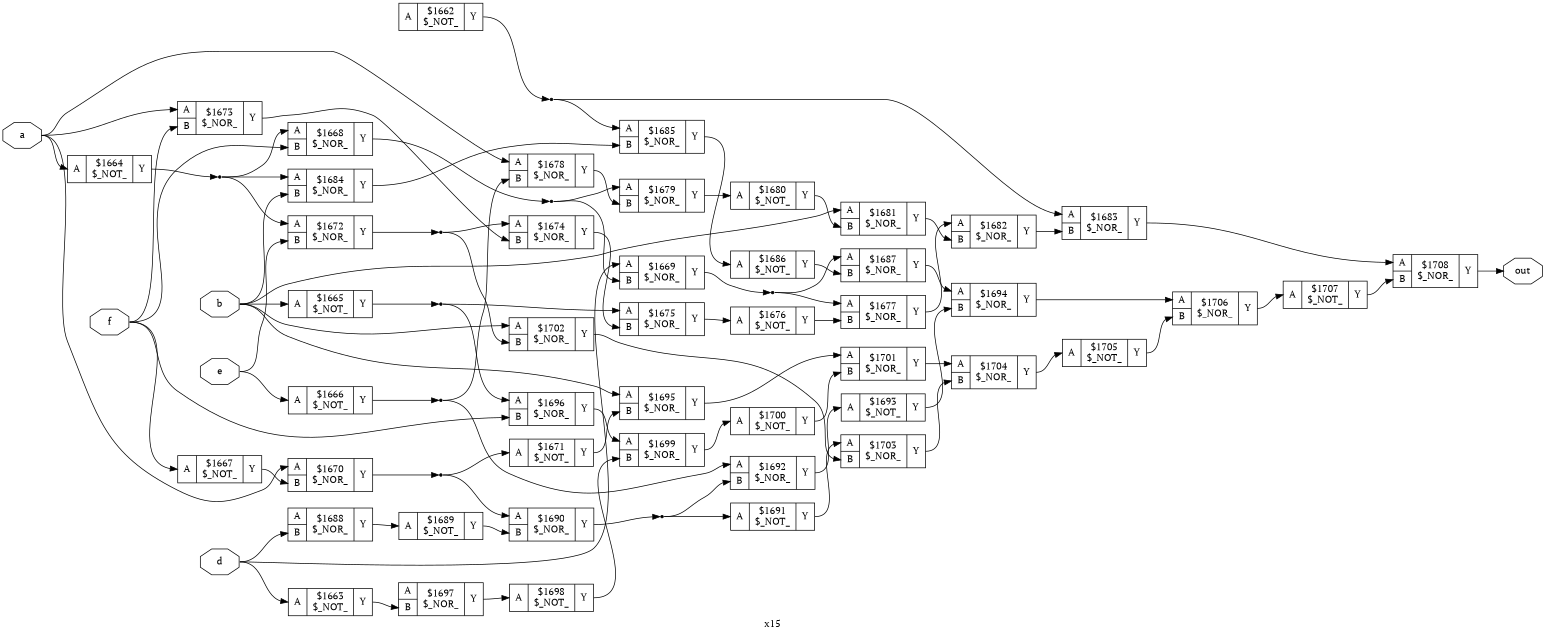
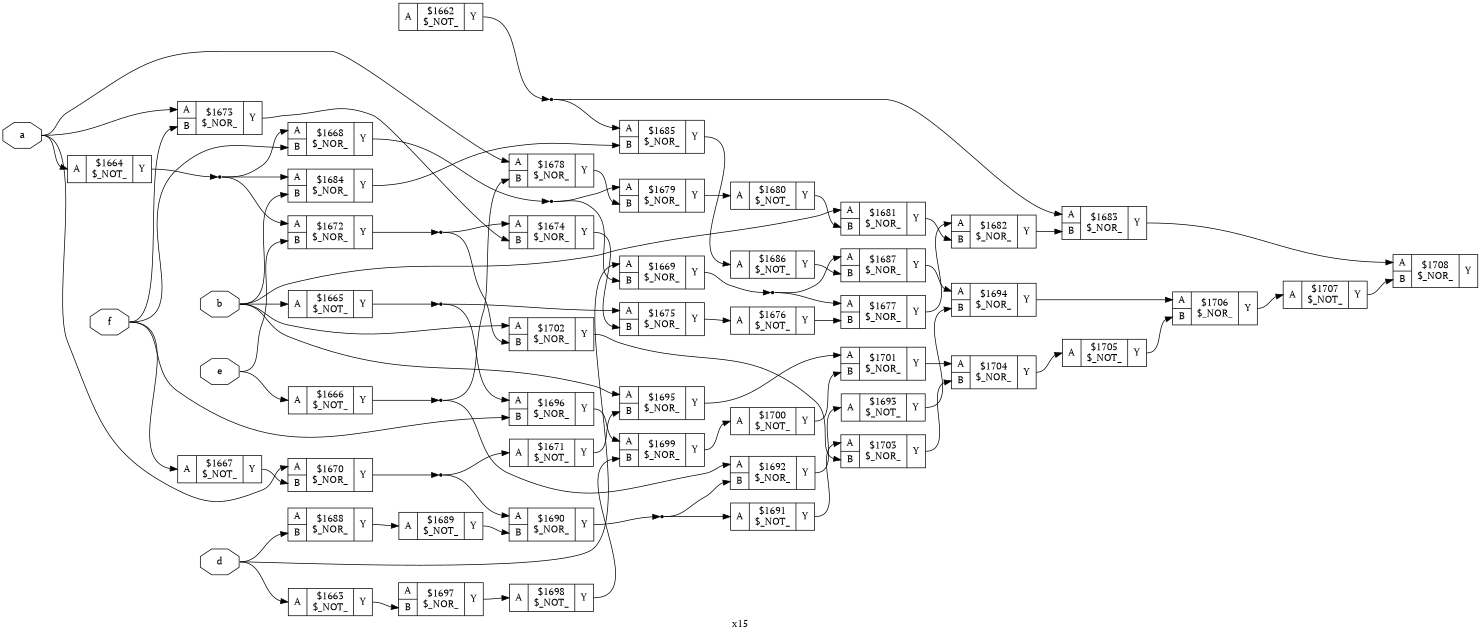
node "out": removed
